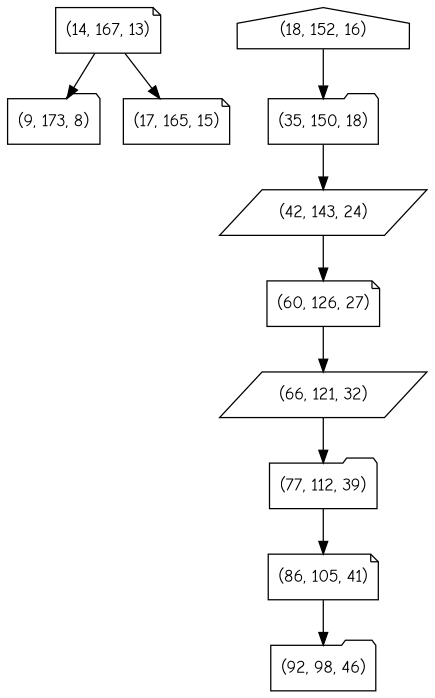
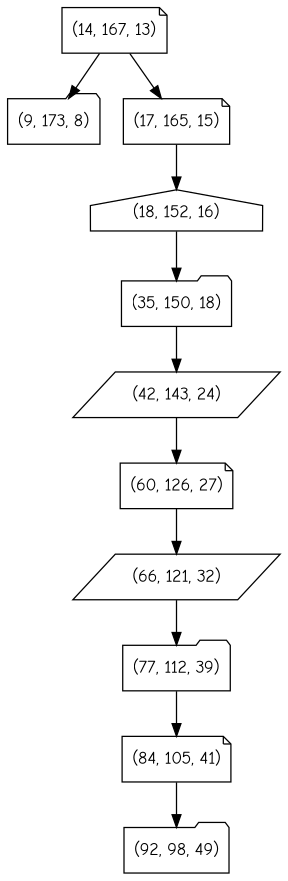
edge "(17, 165, 15)" -> "(18, 152, 16)": added
node "(86, 105, 41)": label "(86, 105, 41)" -> "(84, 105, 41)"
node "(92, 98, 46)": label "(92, 98, 46)" -> "(92, 98, 49)"
